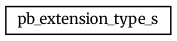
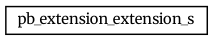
node "pb_extension_type_s": label "pb_extension_type_s" -> "pb_extension_extension_s"
